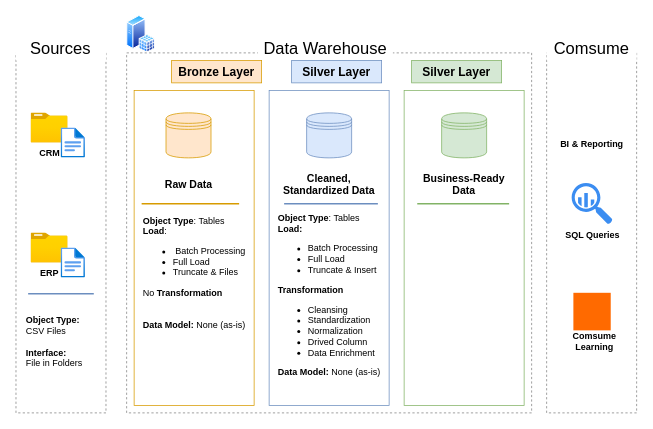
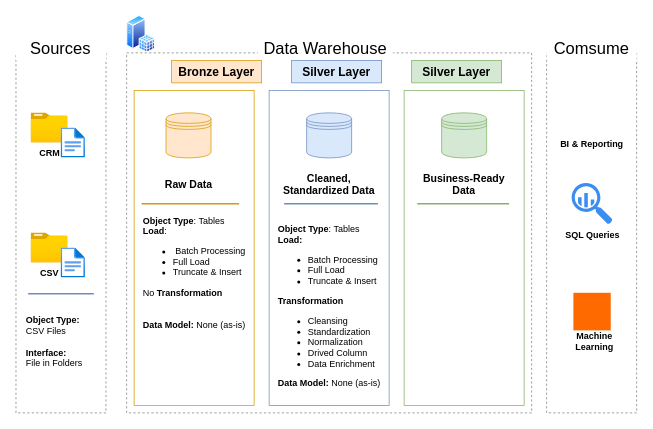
node "Object Type: Tables Load: Batch Processing Full Load Truncate & Files No Transformation Data Model: None (as-is)": label "Object Type: Tables Load: Batch Processing Full Load Truncate & Files No Transformation Data Model: None (as-is)" -> "Object Type: Tables Load: Batch Processing Full Load Truncate & Insert No Transformation Data Model: None (as-is)"
node "ERP": label "ERP" -> "CSV"
node "Object Type: Tables Load: Batch Processing Full Load Truncate & Insert Transformation Cleansing Standardization Normalization Drived Column Data Enrichment Data Model: None (as-is)": moved (330, 295) -> (330, 306)
node "Comsume Learning": label "Comsume Learning" -> "Machine Learning"
